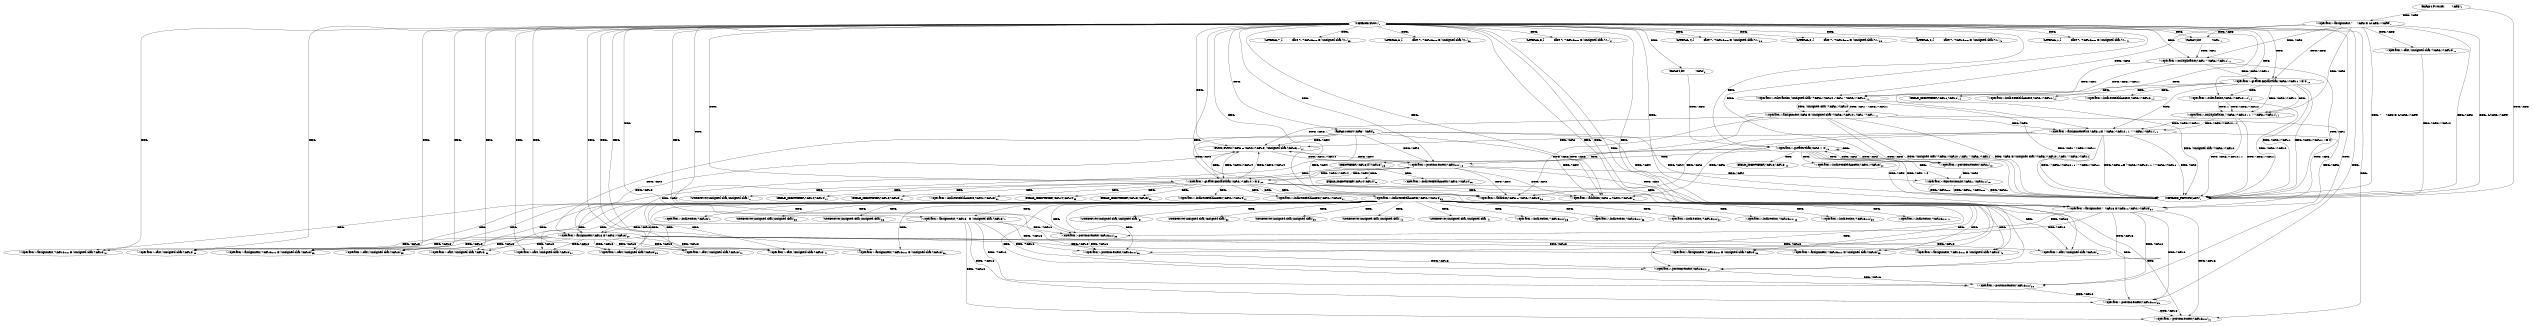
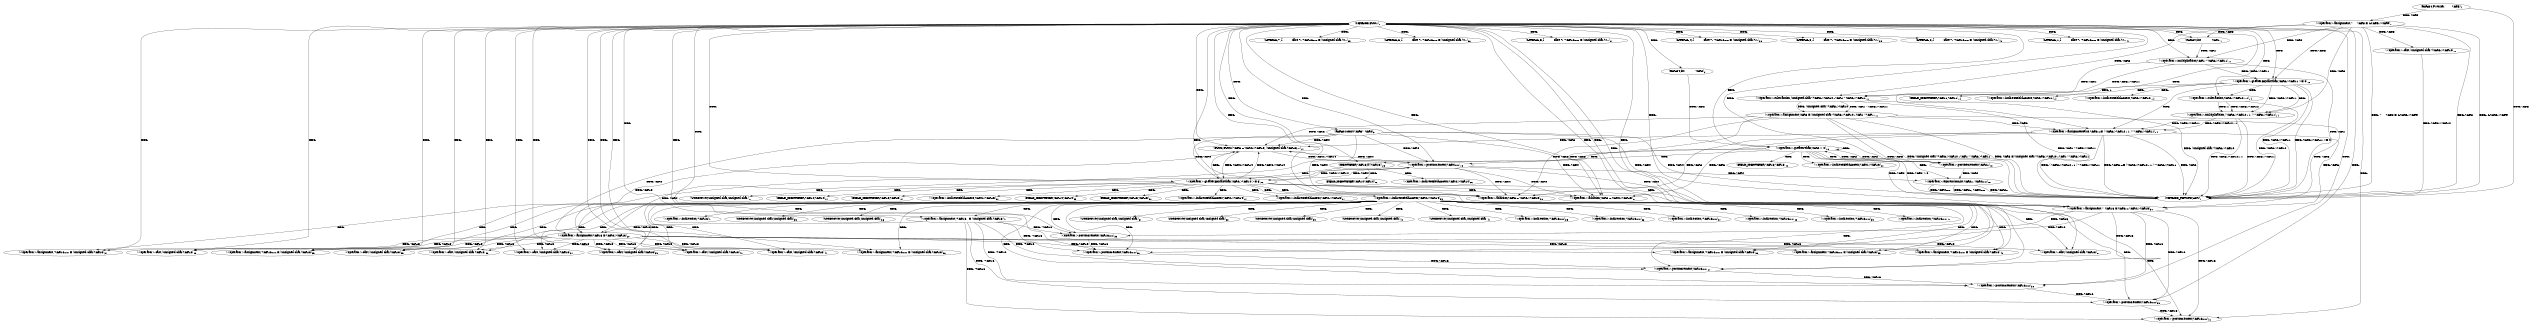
edge "(METHOD,FUN1)" -> "(IDENTIFIER,VAR13,if (VAR13))": added, label "DDG:"
edge "(<operator>.greaterEqualsThan,VAR8->VAR11 >= 0)" -> "(FIELD_IDENTIFIER,VAR11,VAR11)": label "CDG: " -> "DDG: 1"
